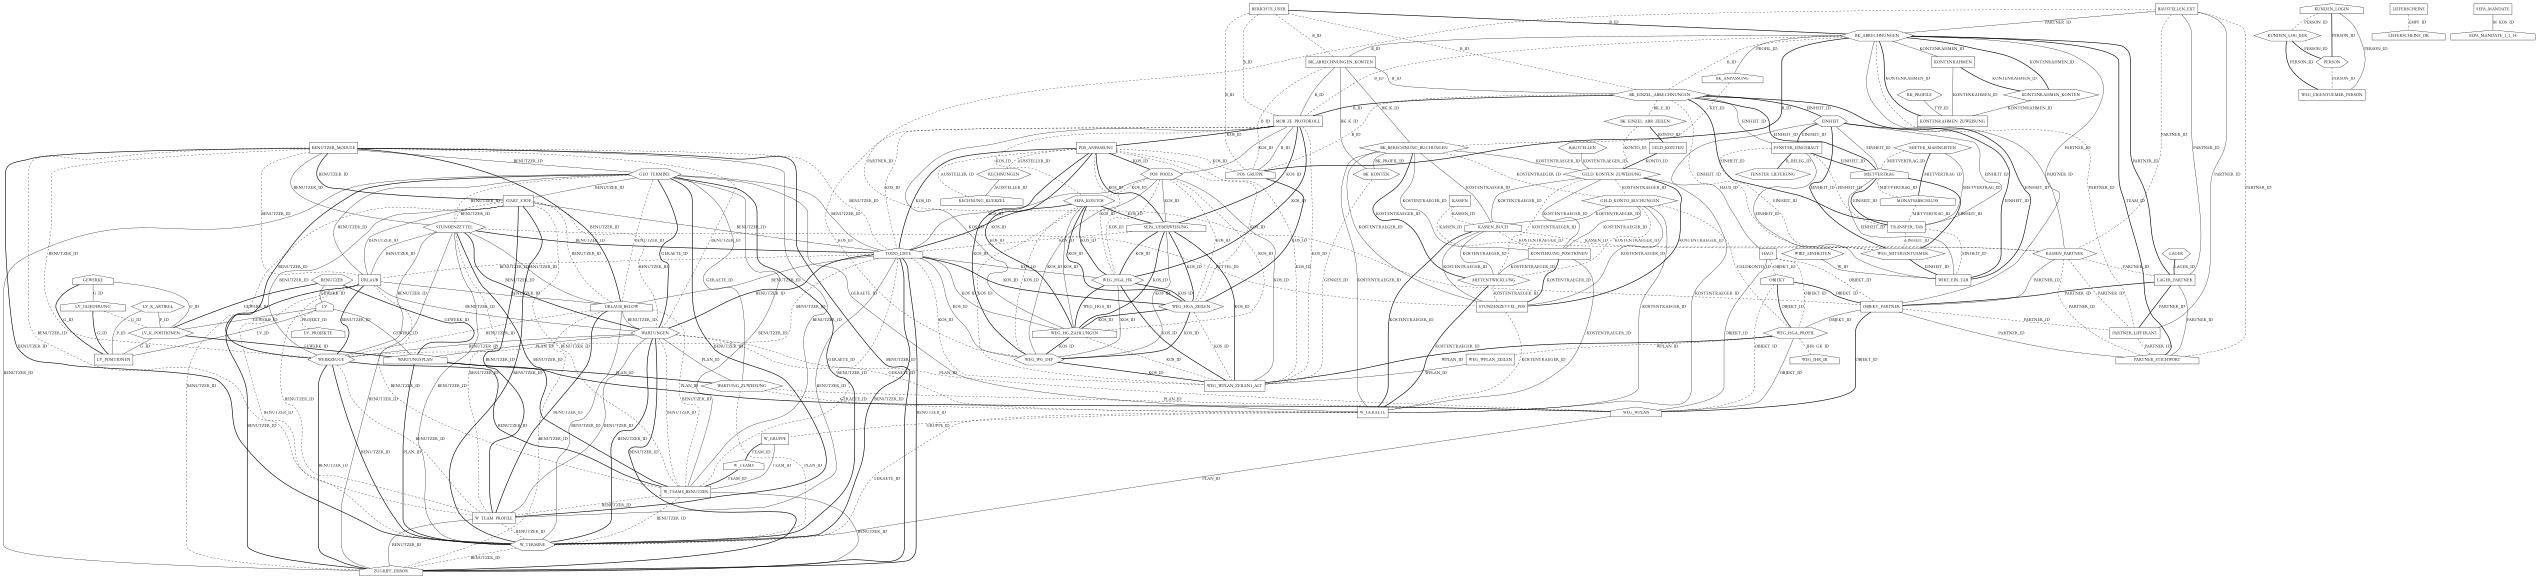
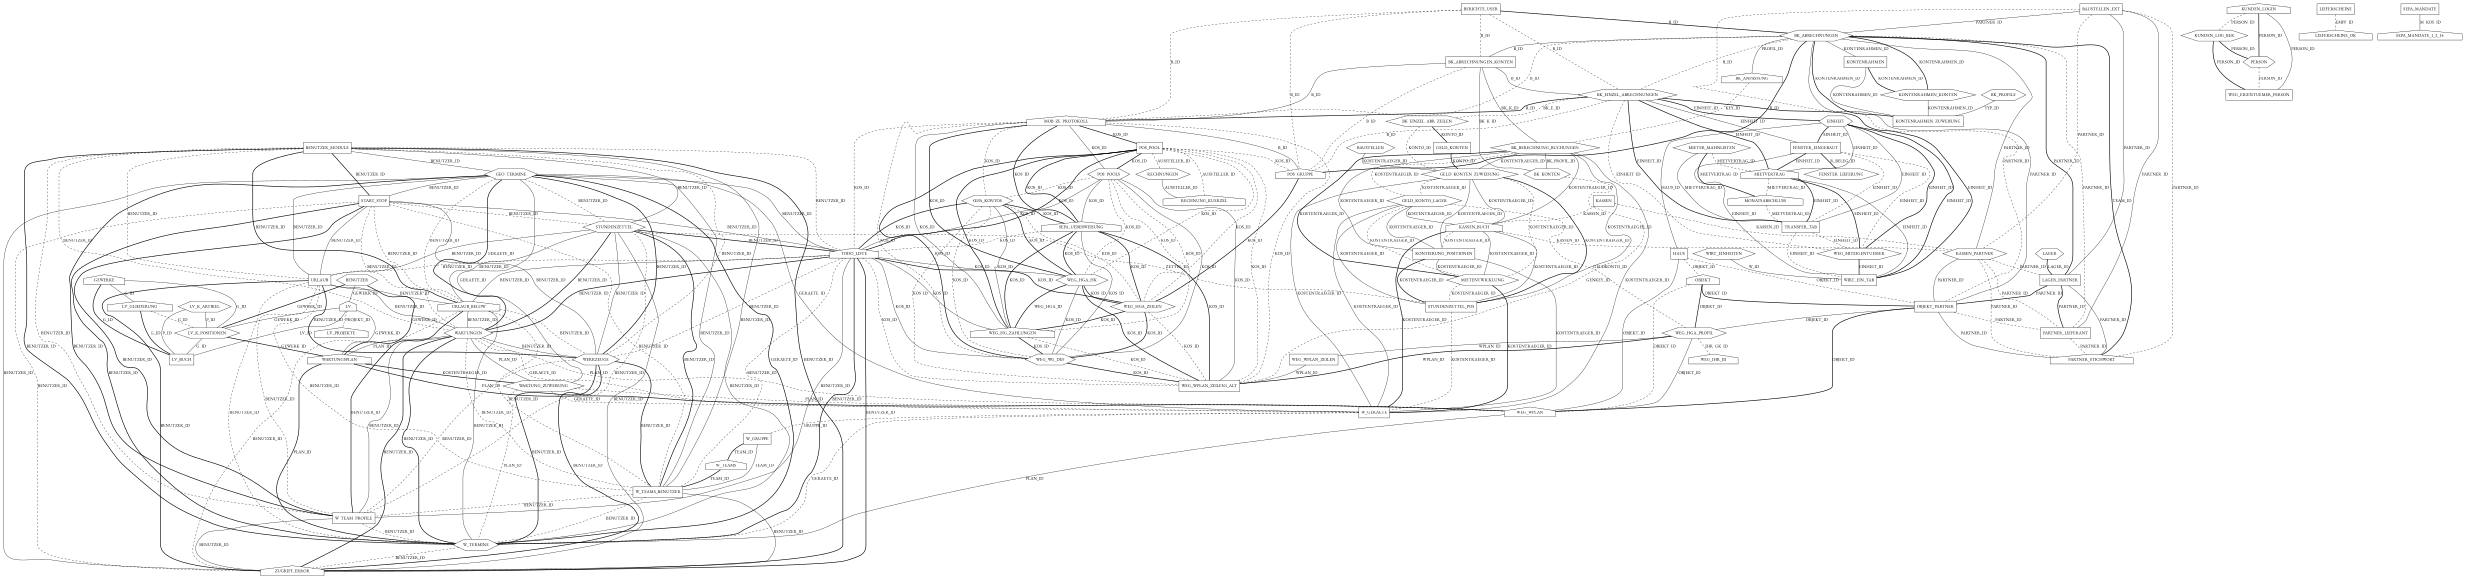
node "MOB_ZE_PROTOKOLL": shape box -> house
node "POS_ANPASSUNG": label "POS_ANPASSUNG" -> "POS_POOL"
node "GELD_KONTO_BUCHUNGEN": label "GELD_KONTO_BUCHUNGEN" -> "GELD_KONTO_LAGER"
edge "SEPA_KONTOS" -- "WEG_HGA_ZEILEN": style bold -> dashed
edge "HAUS" -- "WEG_HGA_PROFIL": removed, label "OBJEKT_ID"
edge "WEG_HGA_PROFIL" -- "WEG_WPLAN_ZEILEN": style dashed -> solid
node "LV_POSITIONEN": label "LV_POSITIONEN" -> "LV_BUCH"
edge "WARTUNGSPLAN" -- "WARTUNG_ZUWEISUNG": label "PLAN_ID" -> "KOSTENTRAEGER_ID"
